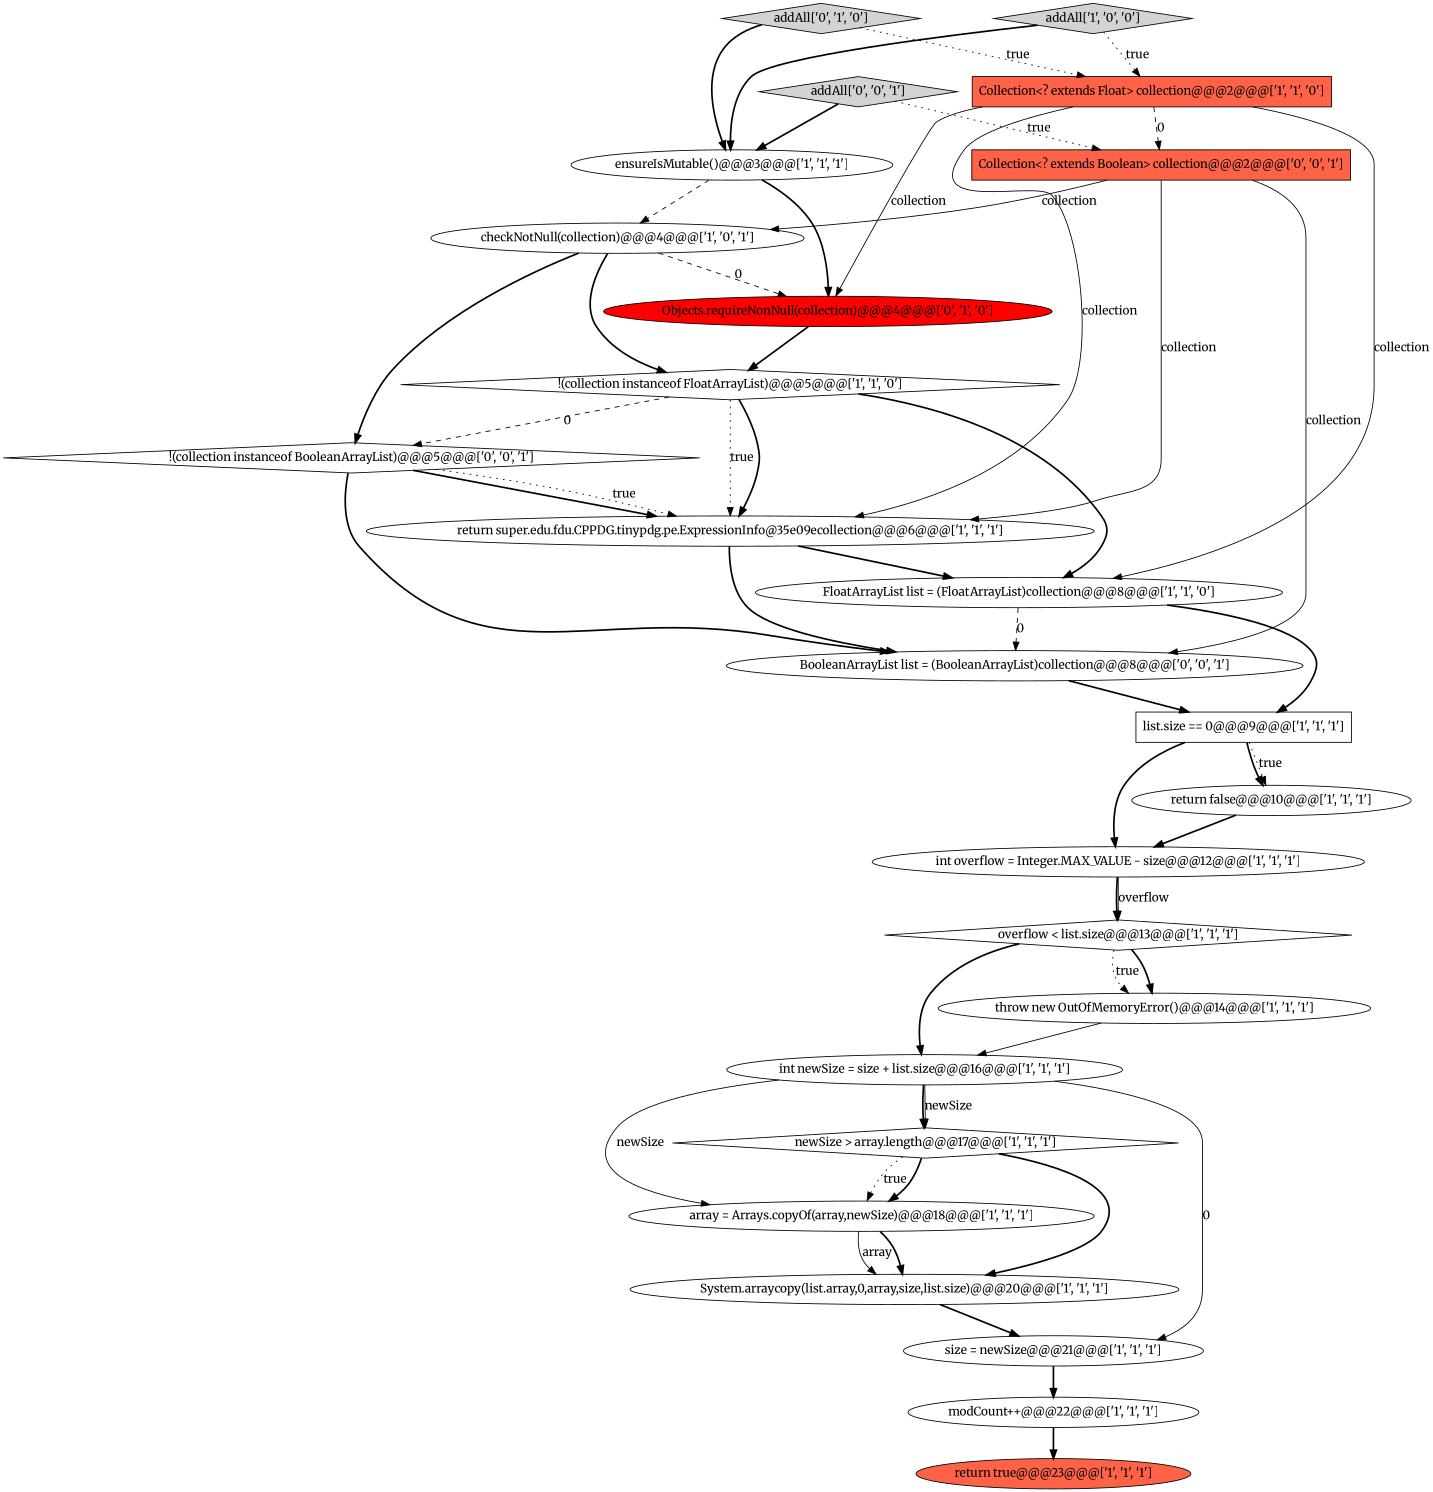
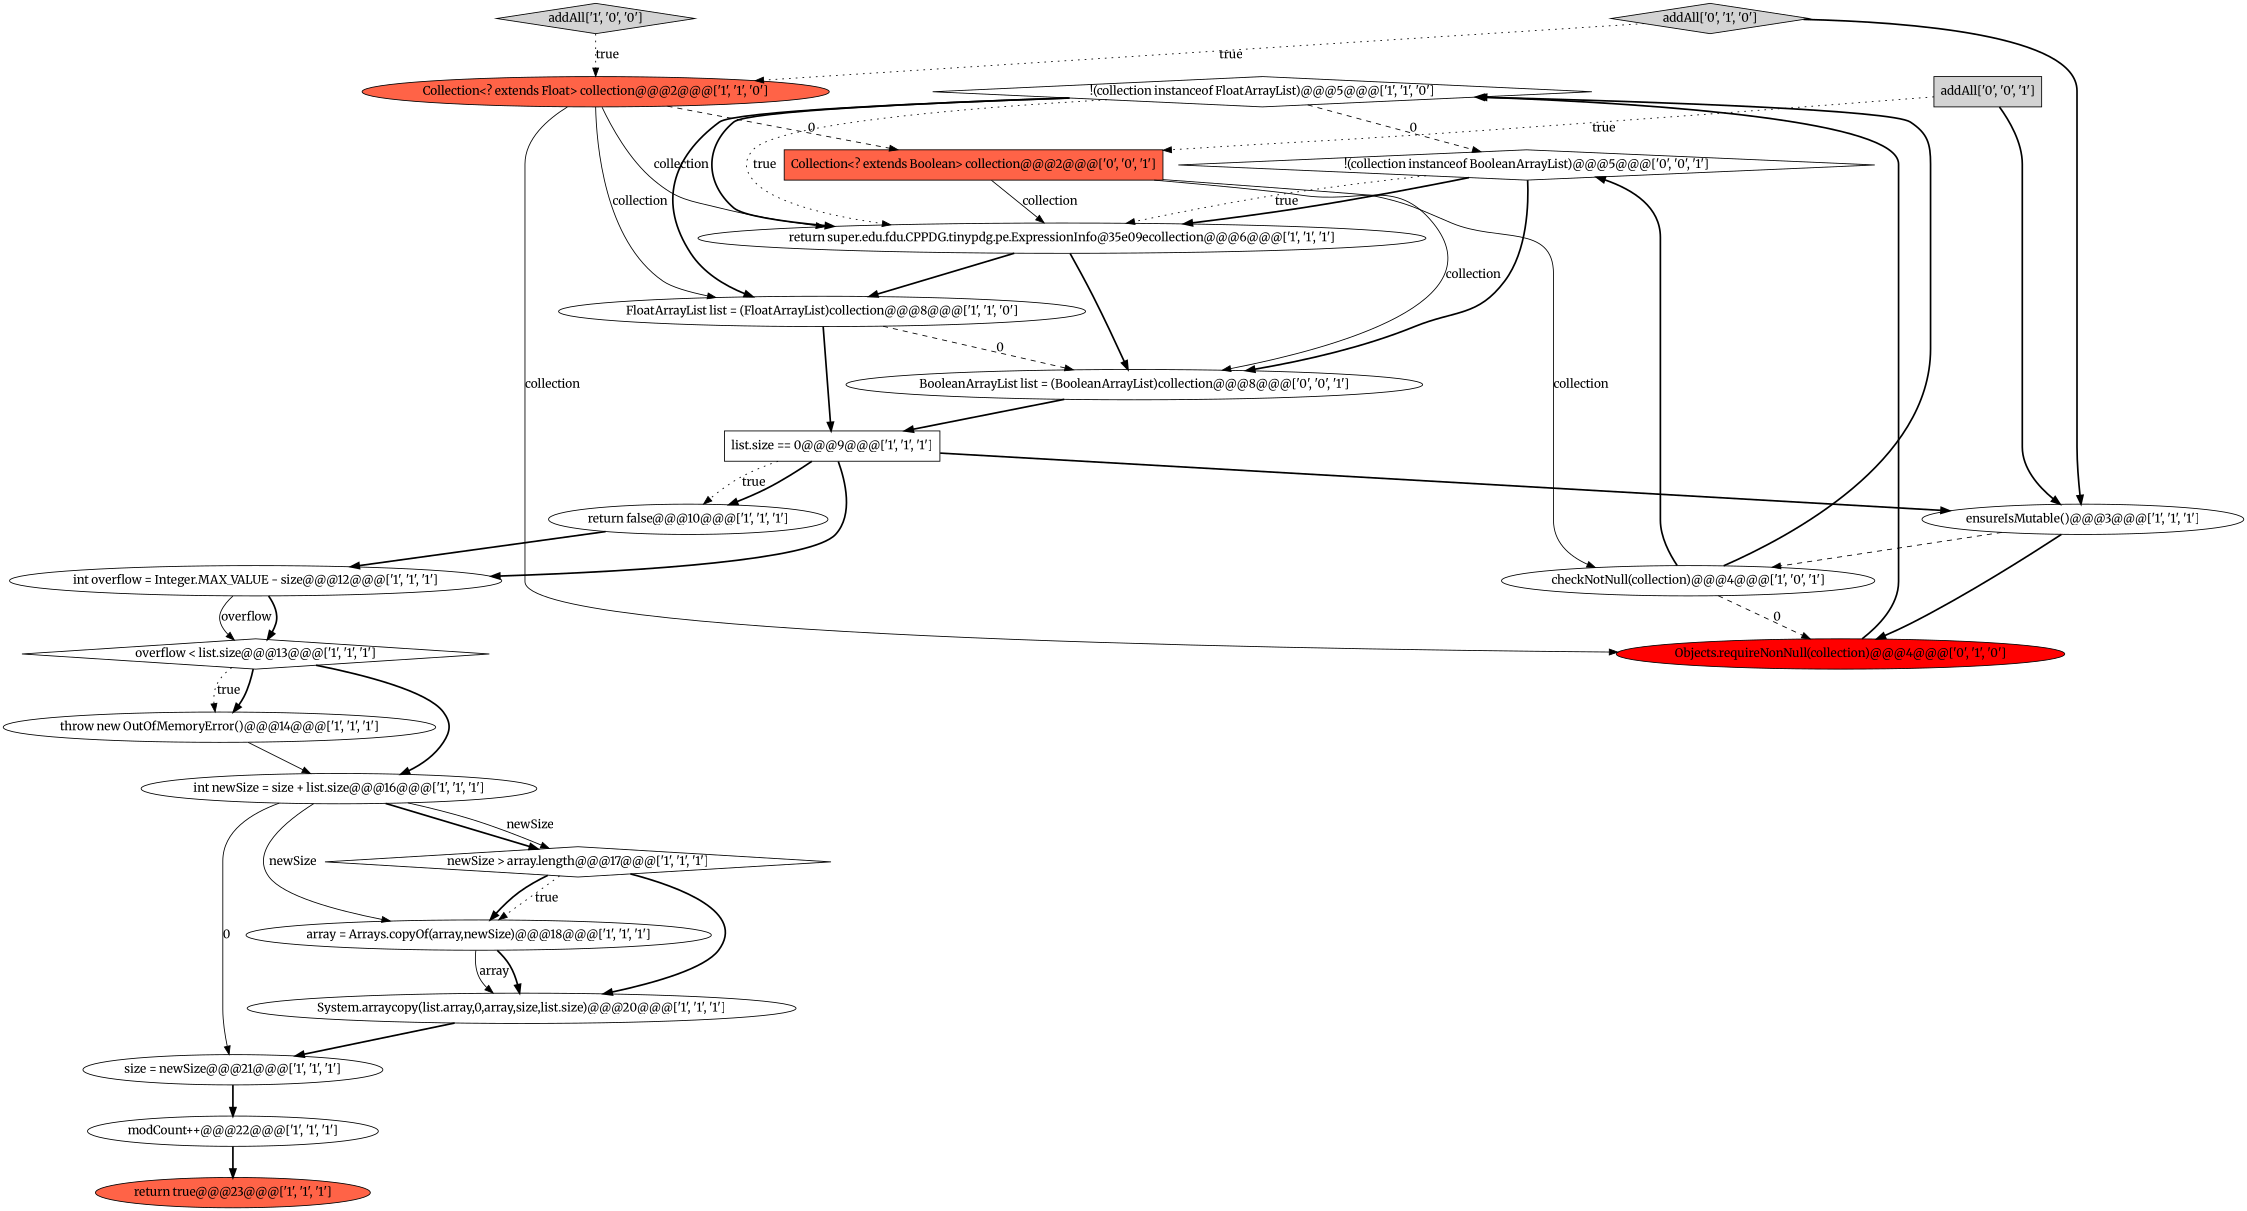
edge "addAll['1', '0', '0']" -> "ensureIsMutable()@@@3@@@['1', '1', '1']": now "list.size == 0@@@9@@@['1', '1', '1']" -> "ensureIsMutable()@@@3@@@['1', '1', '1']"
node "addAll['0', '0', '1']": shape diamond -> box
node "Collection<? extends Float> collection@@@2@@@['1', '1', '0']": shape box -> ellipse
